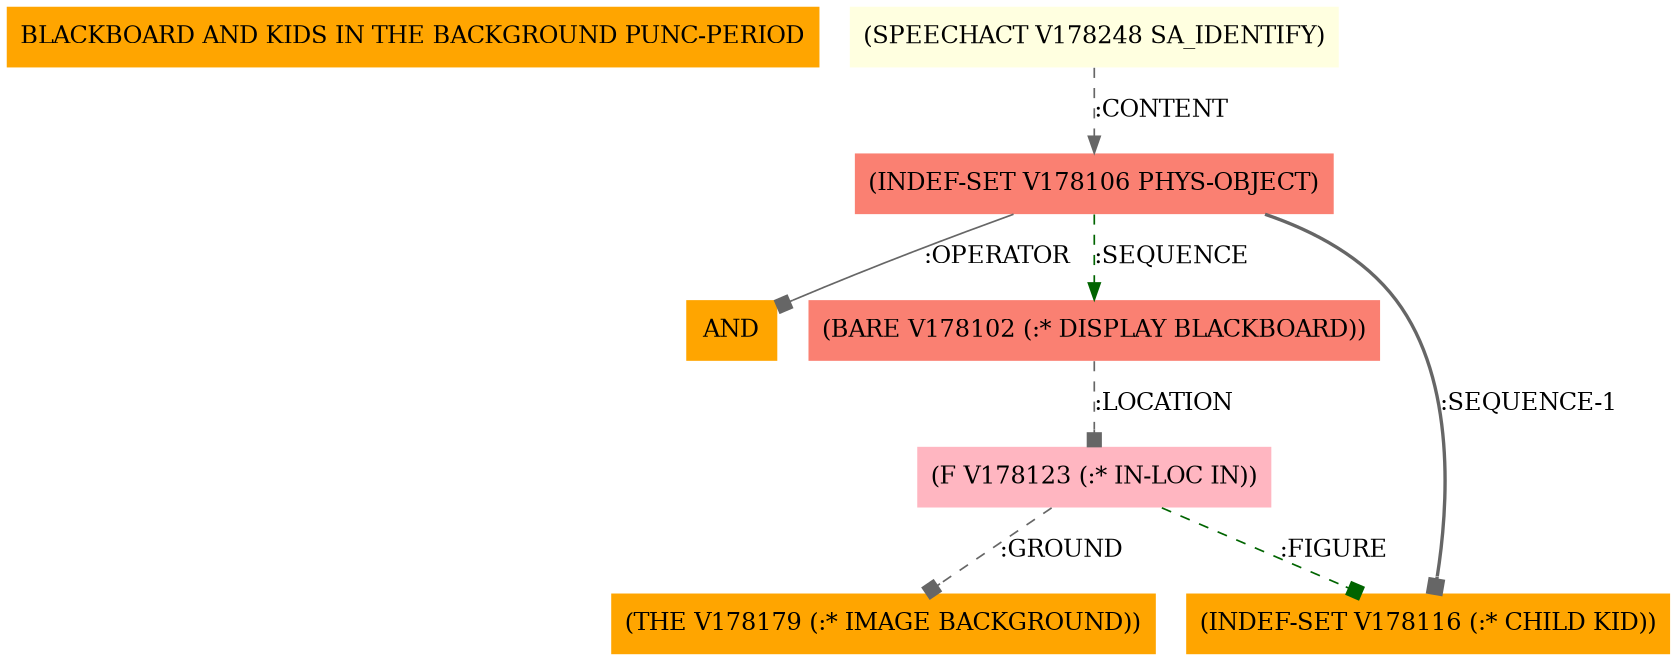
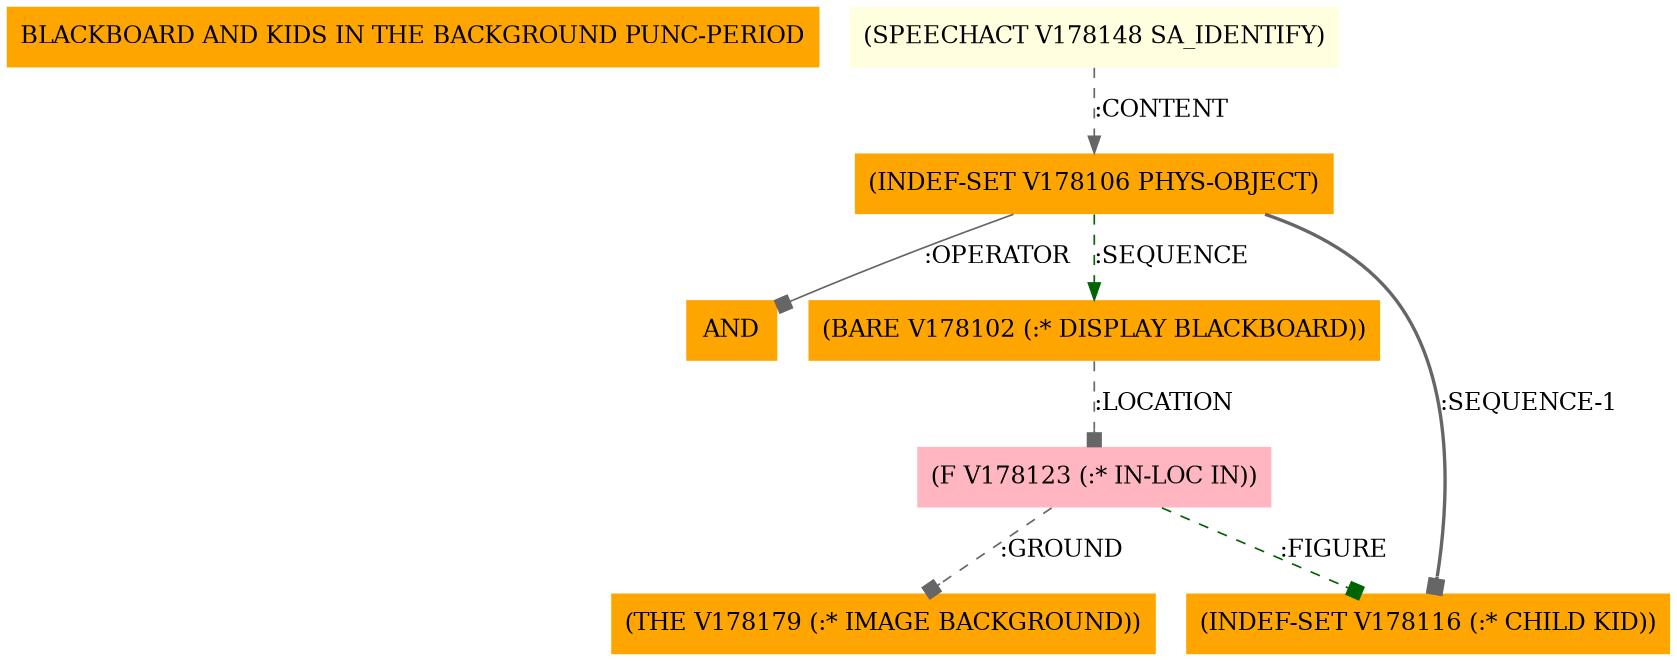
node "(SPEECHACT V178248 SA_IDENTIFY)": label "(SPEECHACT V178248 SA_IDENTIFY)" -> "(SPEECHACT V178148 SA_IDENTIFY)"
node "(INDEF-SET V178106 PHYS-OBJECT)": fillcolor salmon -> orange
node "(BARE V178102 (:* DISPLAY BLACKBOARD))": fillcolor salmon -> orange
